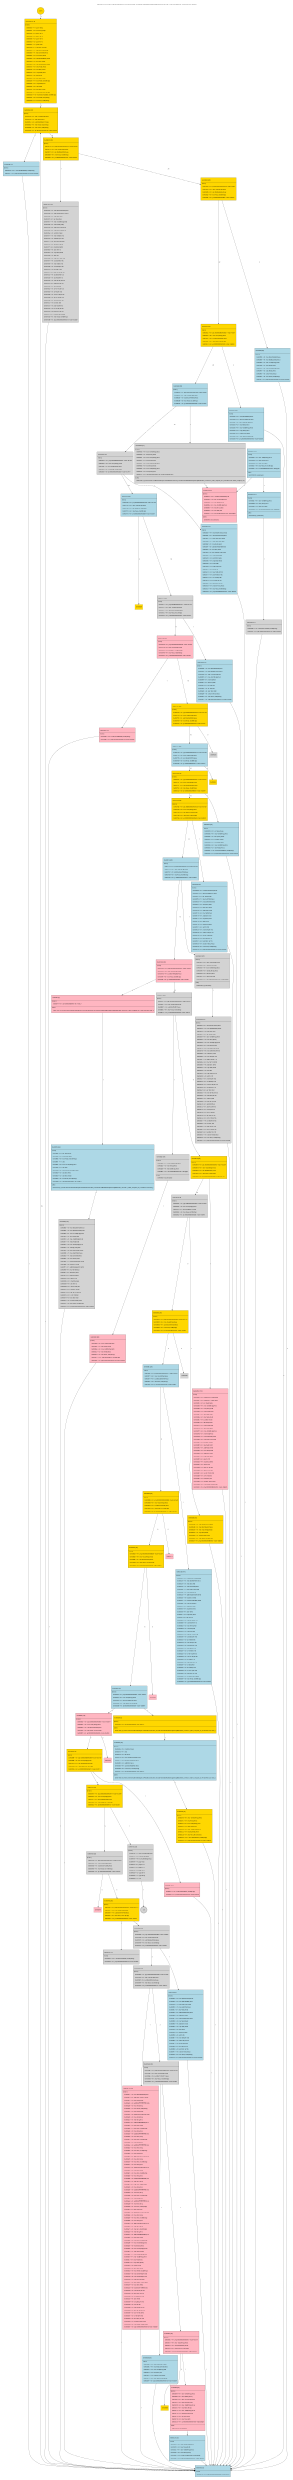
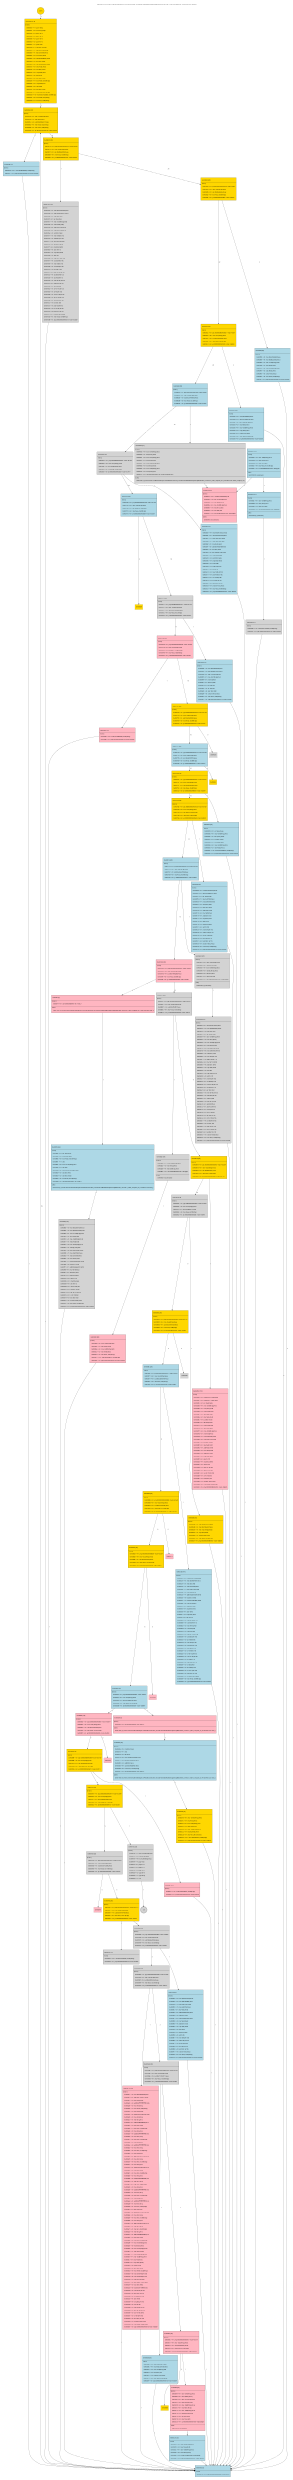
node "0x403c69 [5]": fillcolor gold -> lightpink
